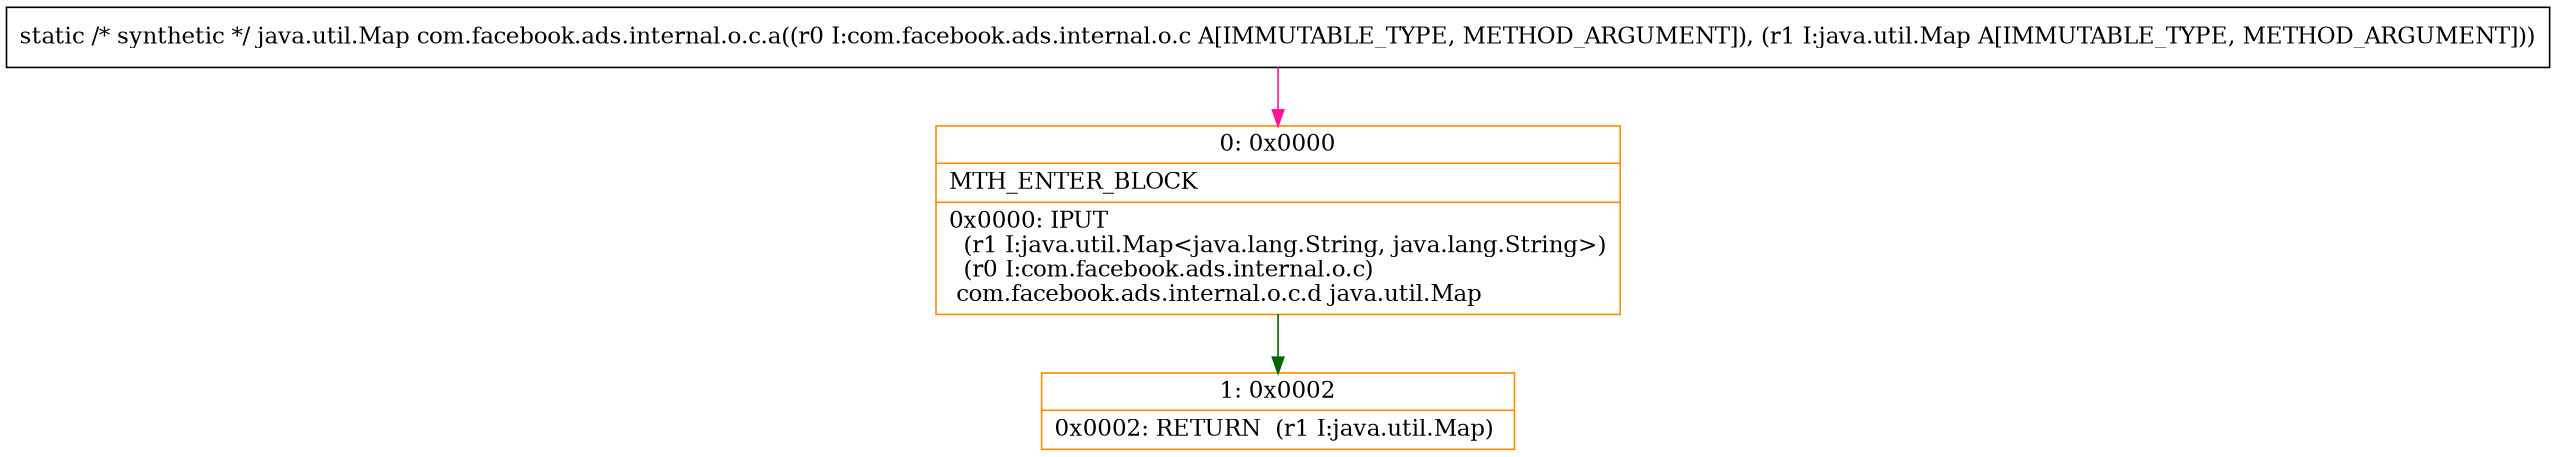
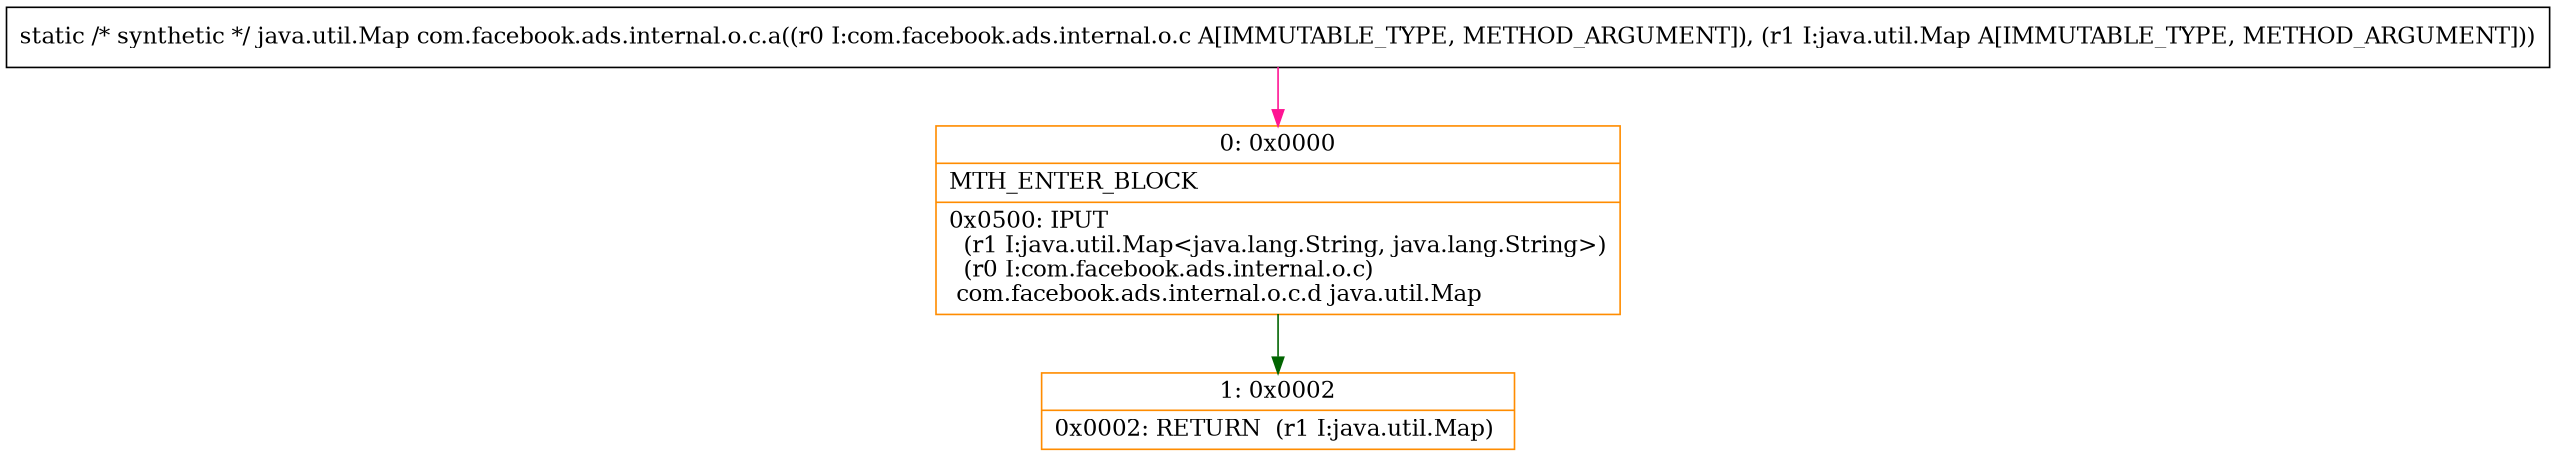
node "0: 0x0000": text "0x0000: IPUT" -> "0x0500: IPUT"
